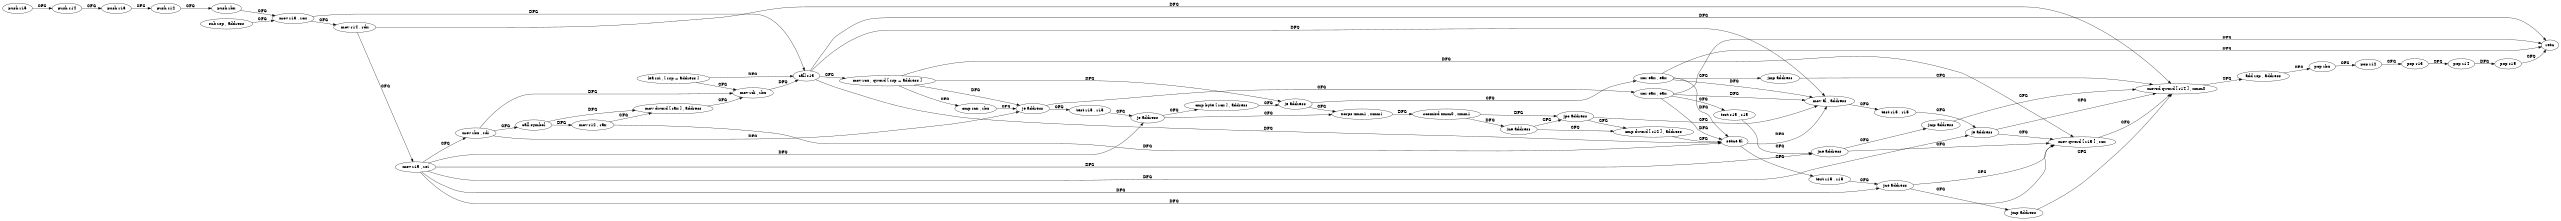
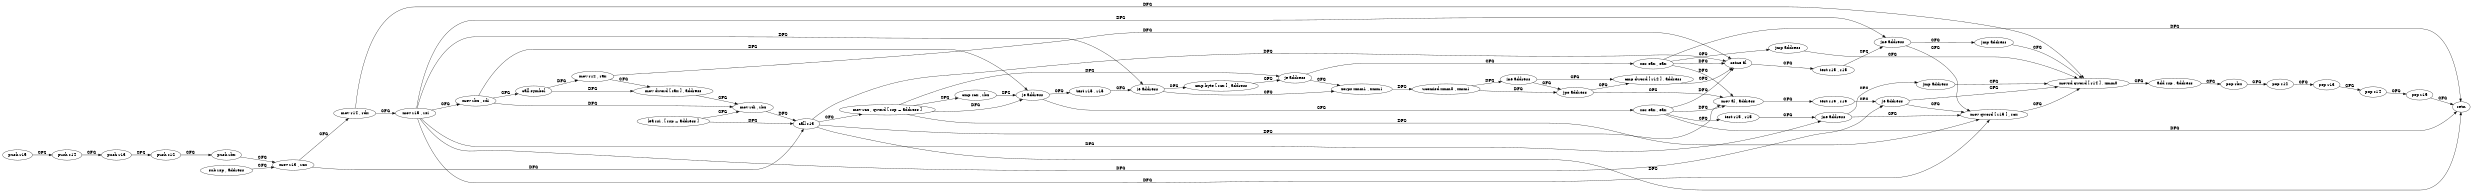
edge "pop r14" -> "pop r15": label "DFG" -> "CFG"
edge "setne al" -> "mov al , address": removed, label "DFG"
